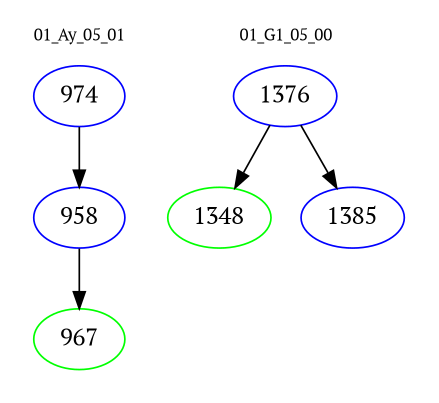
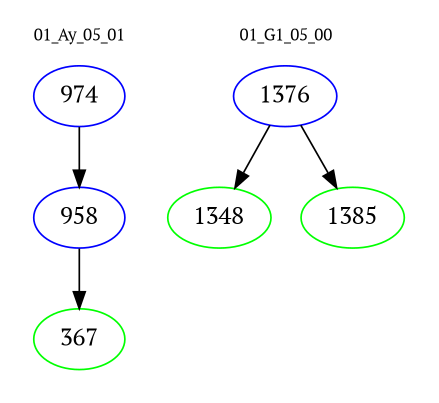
node "1385": color blue -> green
node "967": label "967" -> "367"
